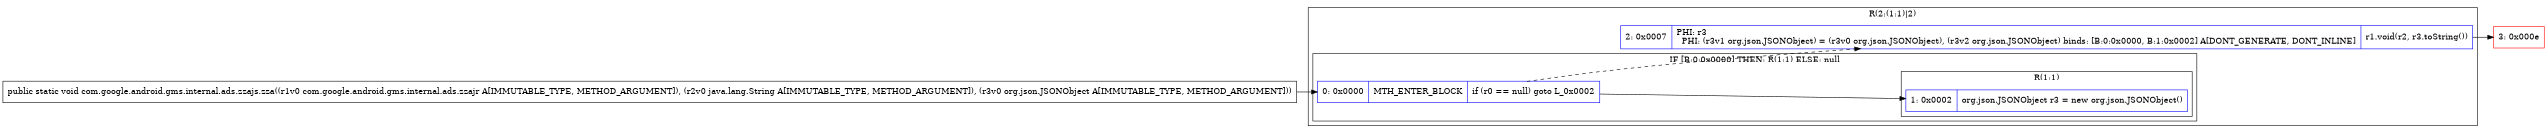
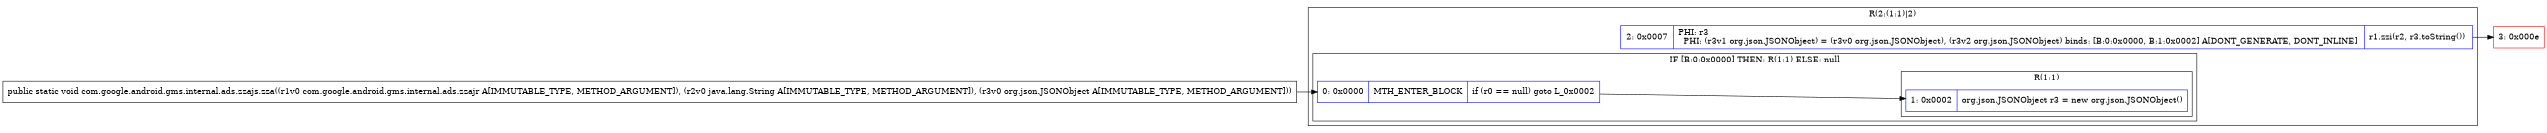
node "2: 0x0007": text "r1.void(r2, r3.toString())" -> "r1.zzi(r2, r3.toString())"
edge "0: 0x0000" -> "2: 0x0007": removed
